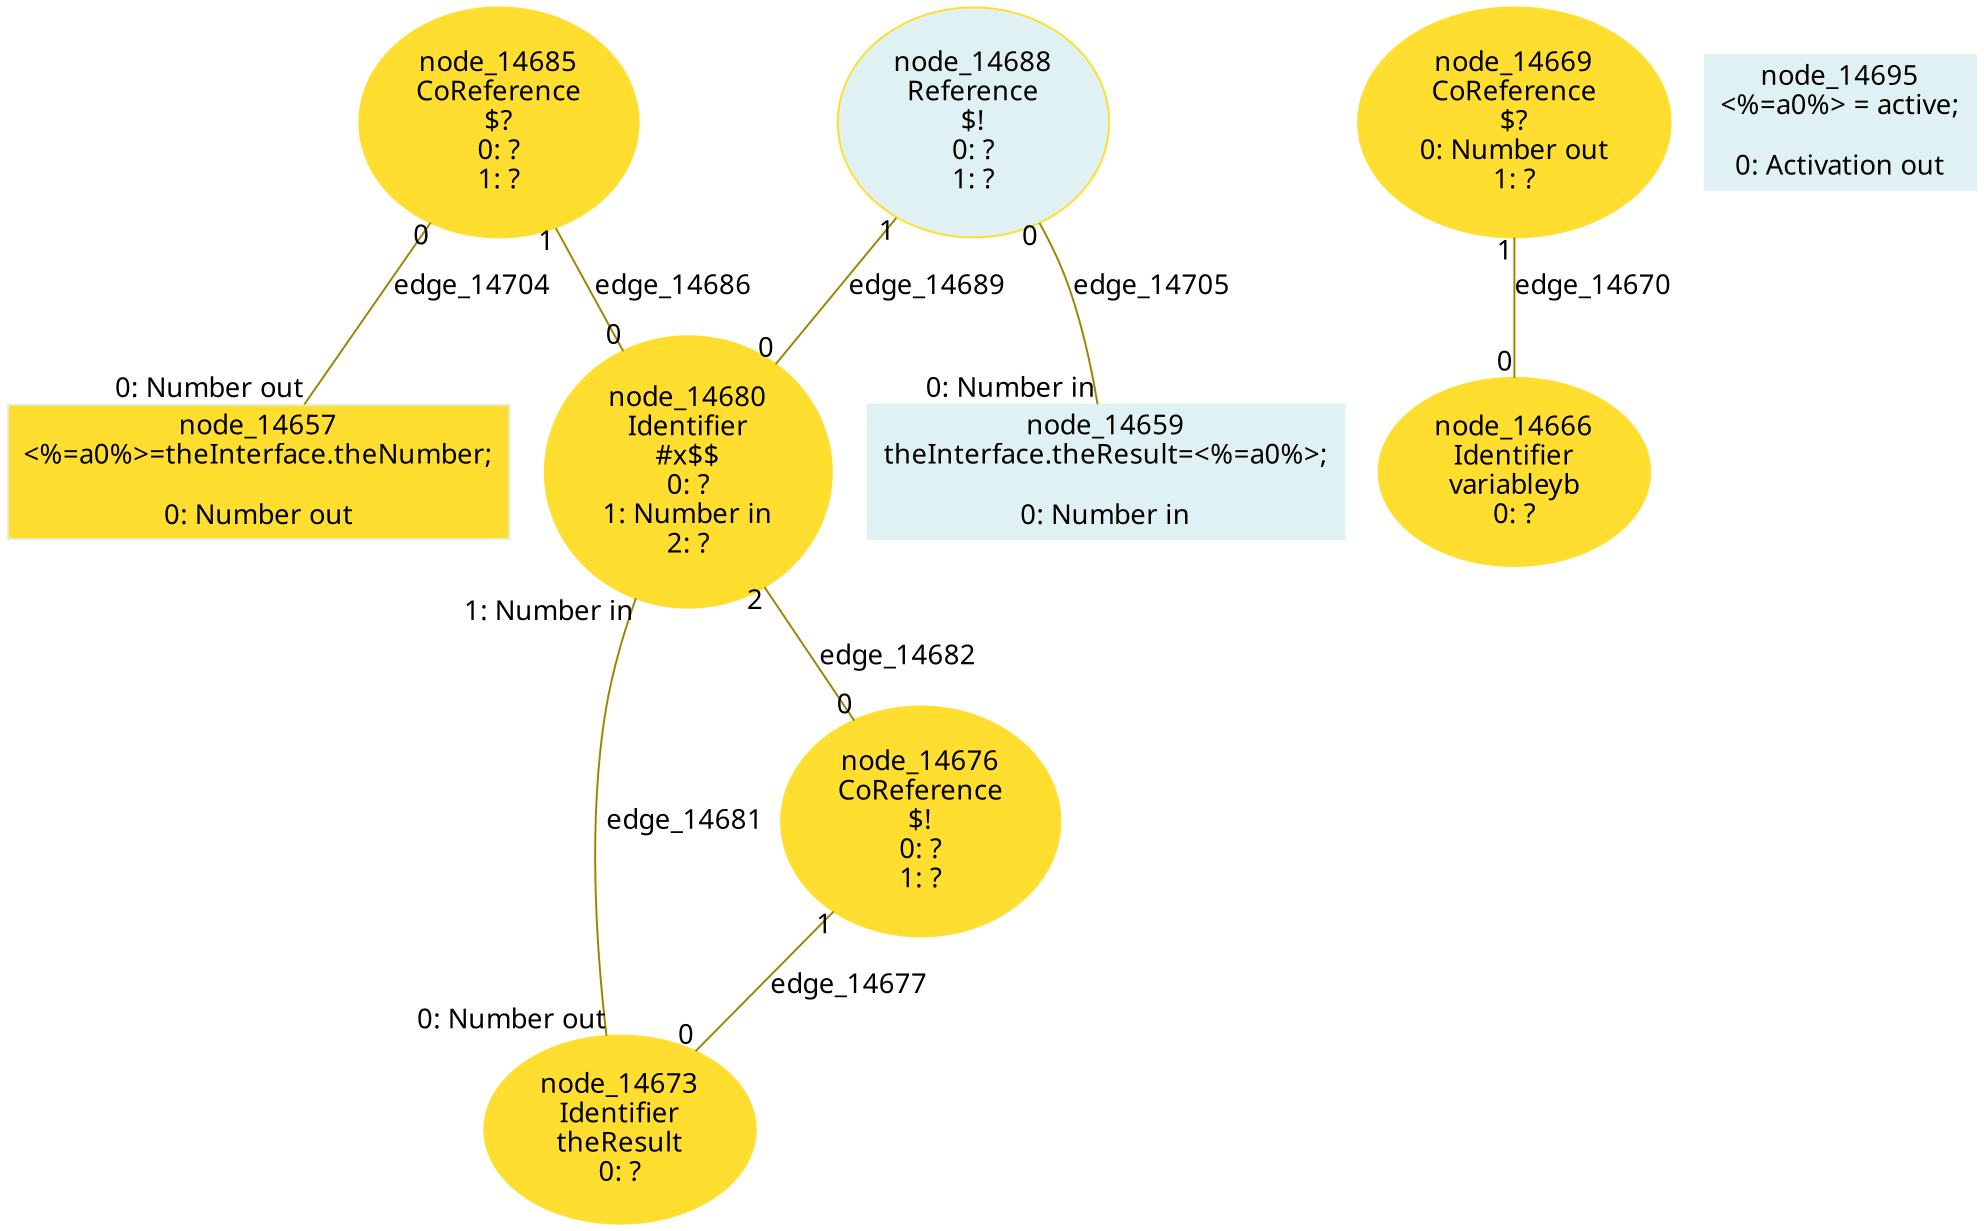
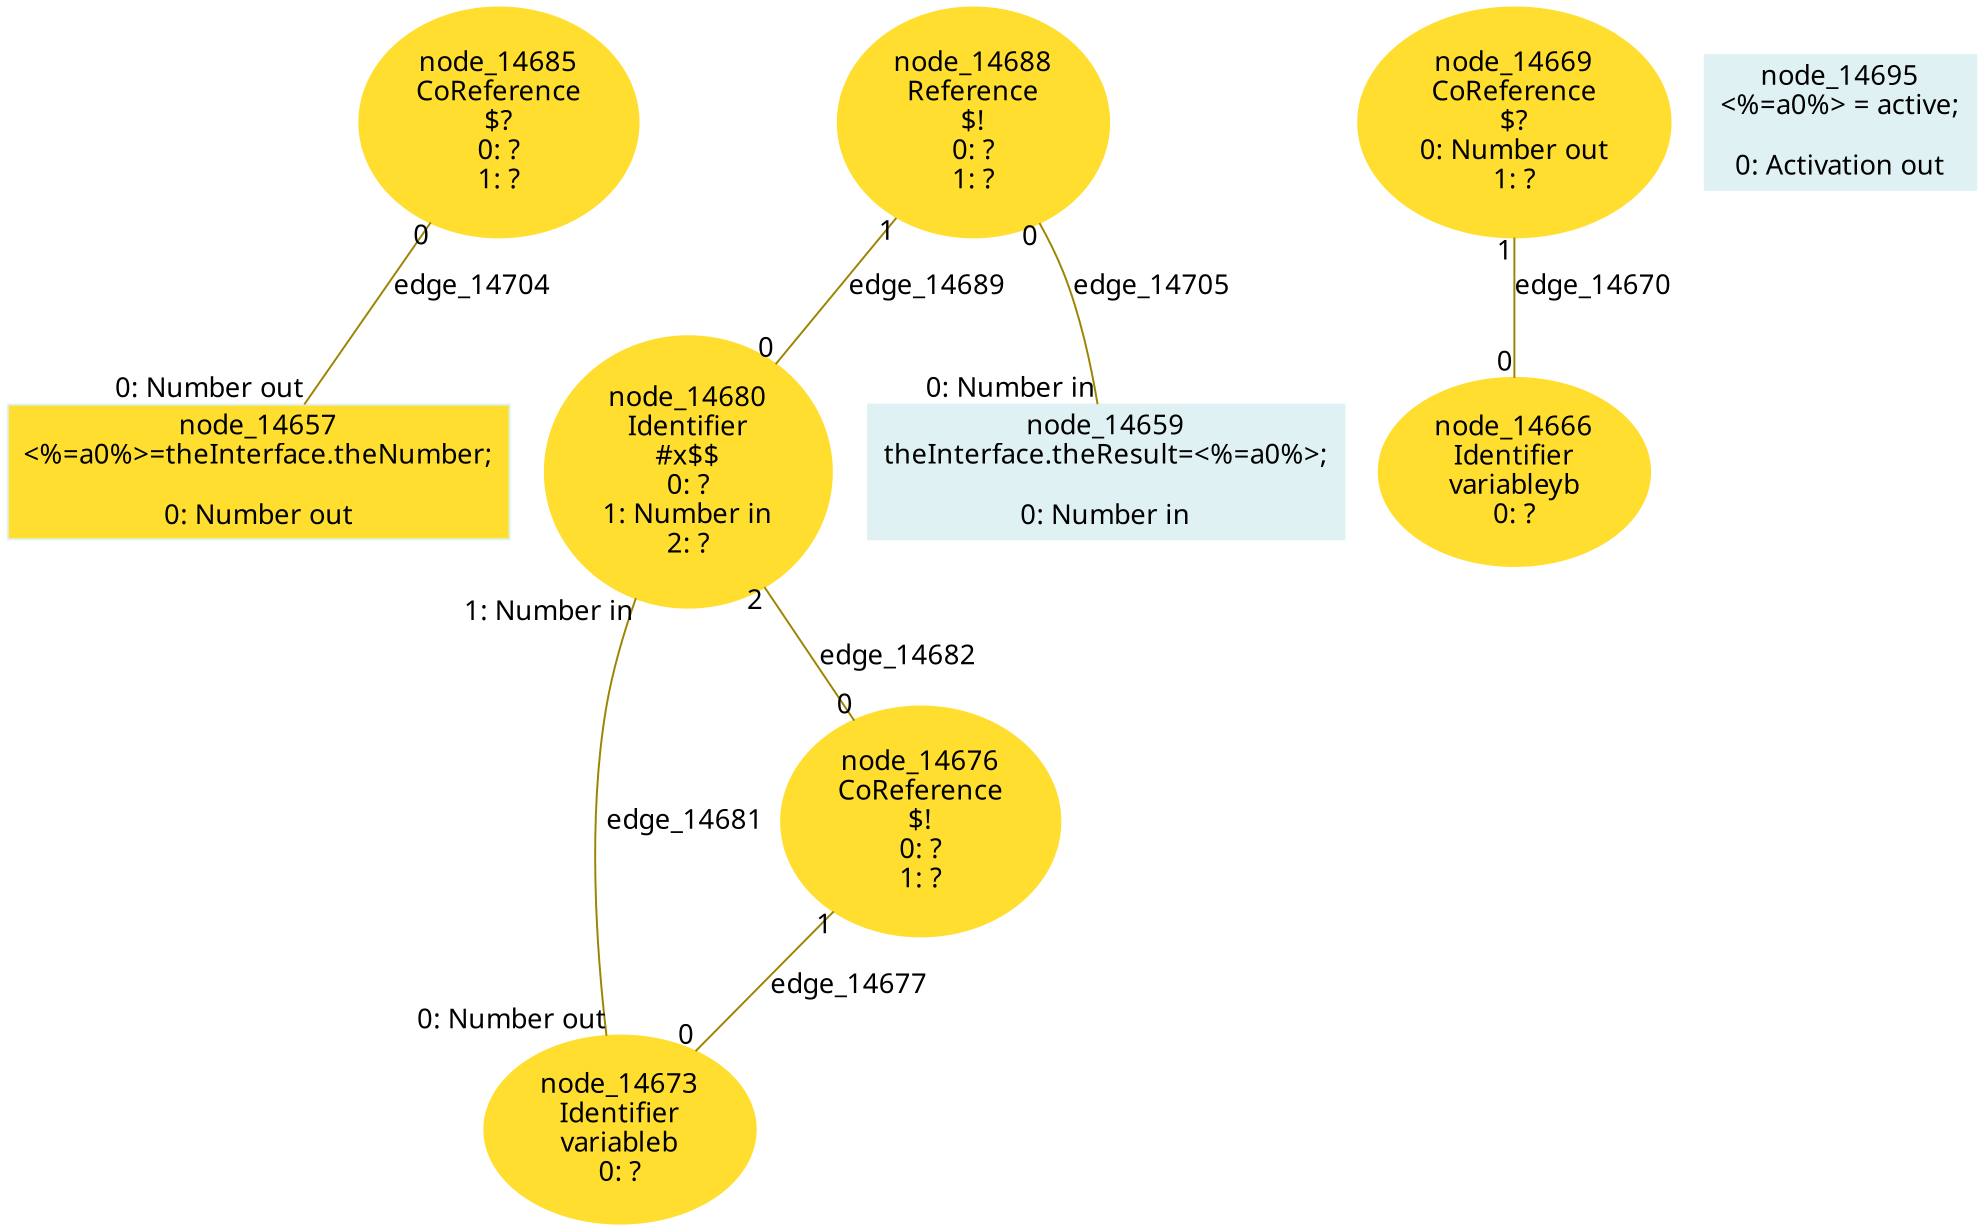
node "node_14688 Reference $! 0: ? 1: ?": fillcolor #dff1f2 -> #ffde2f
edge "node_14685 CoReference $? 0: ? 1: ?" -- "node_14680 Identifier #x$$ 0: ? 1: Number in 2: ?": removed, label "edge_14686"
node "node_14673 Identifier theResult 0: ?": label "node_14673 Identifier theResult 0: ?" -> "node_14673 Identifier variableb 0: ?"
